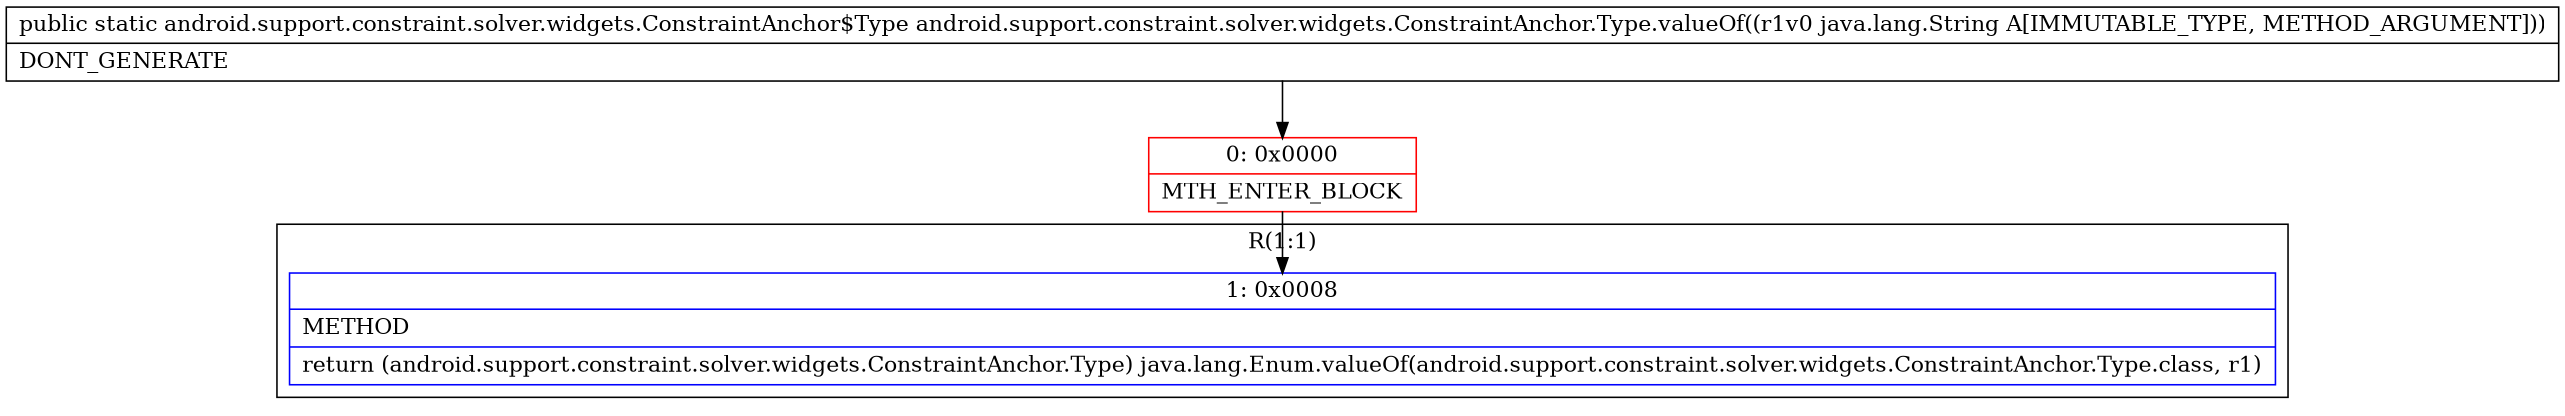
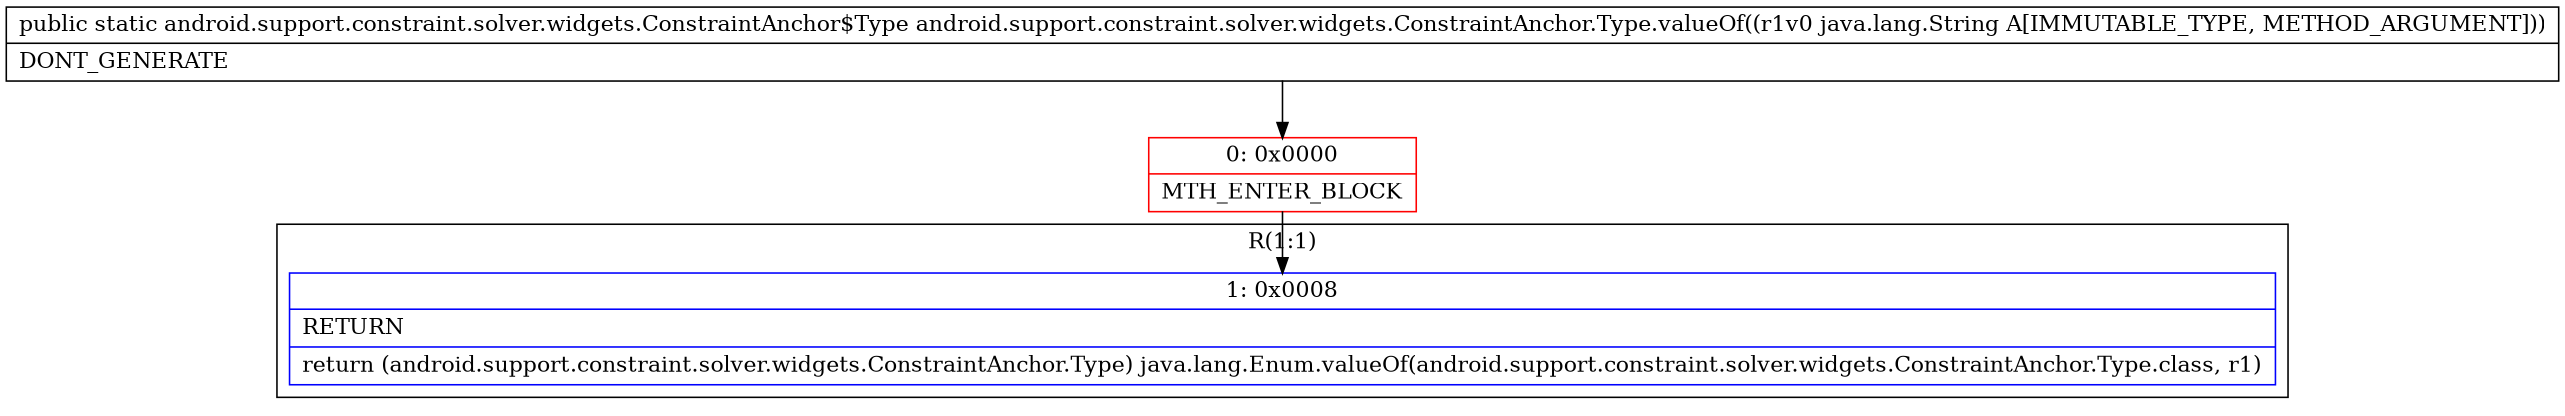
node "1: 0x0008": text "METHOD" -> "RETURN"
